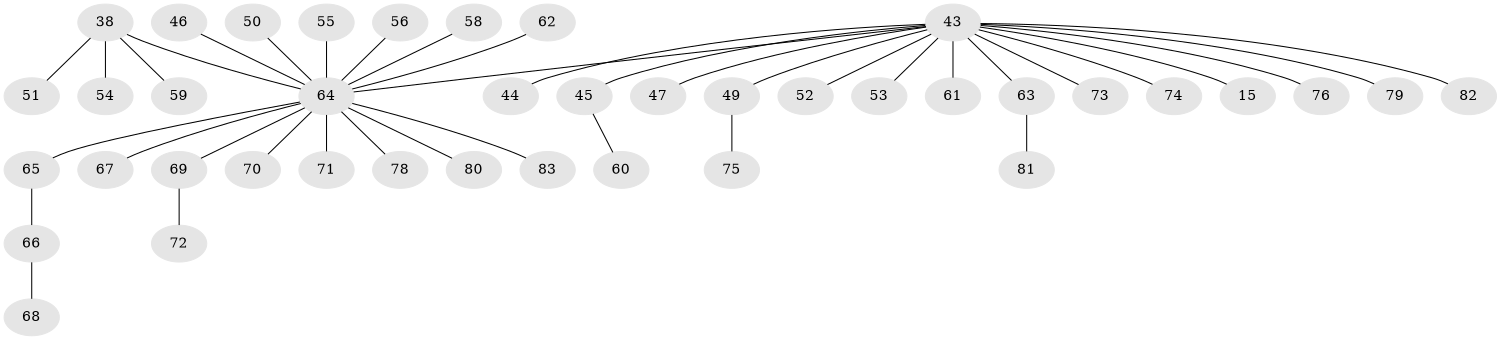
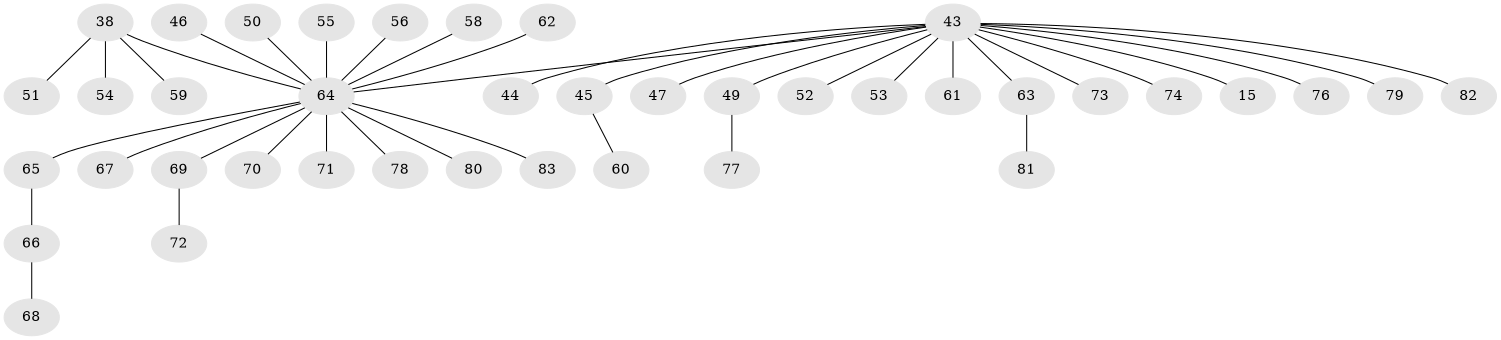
node "75": label "75" -> "77"
